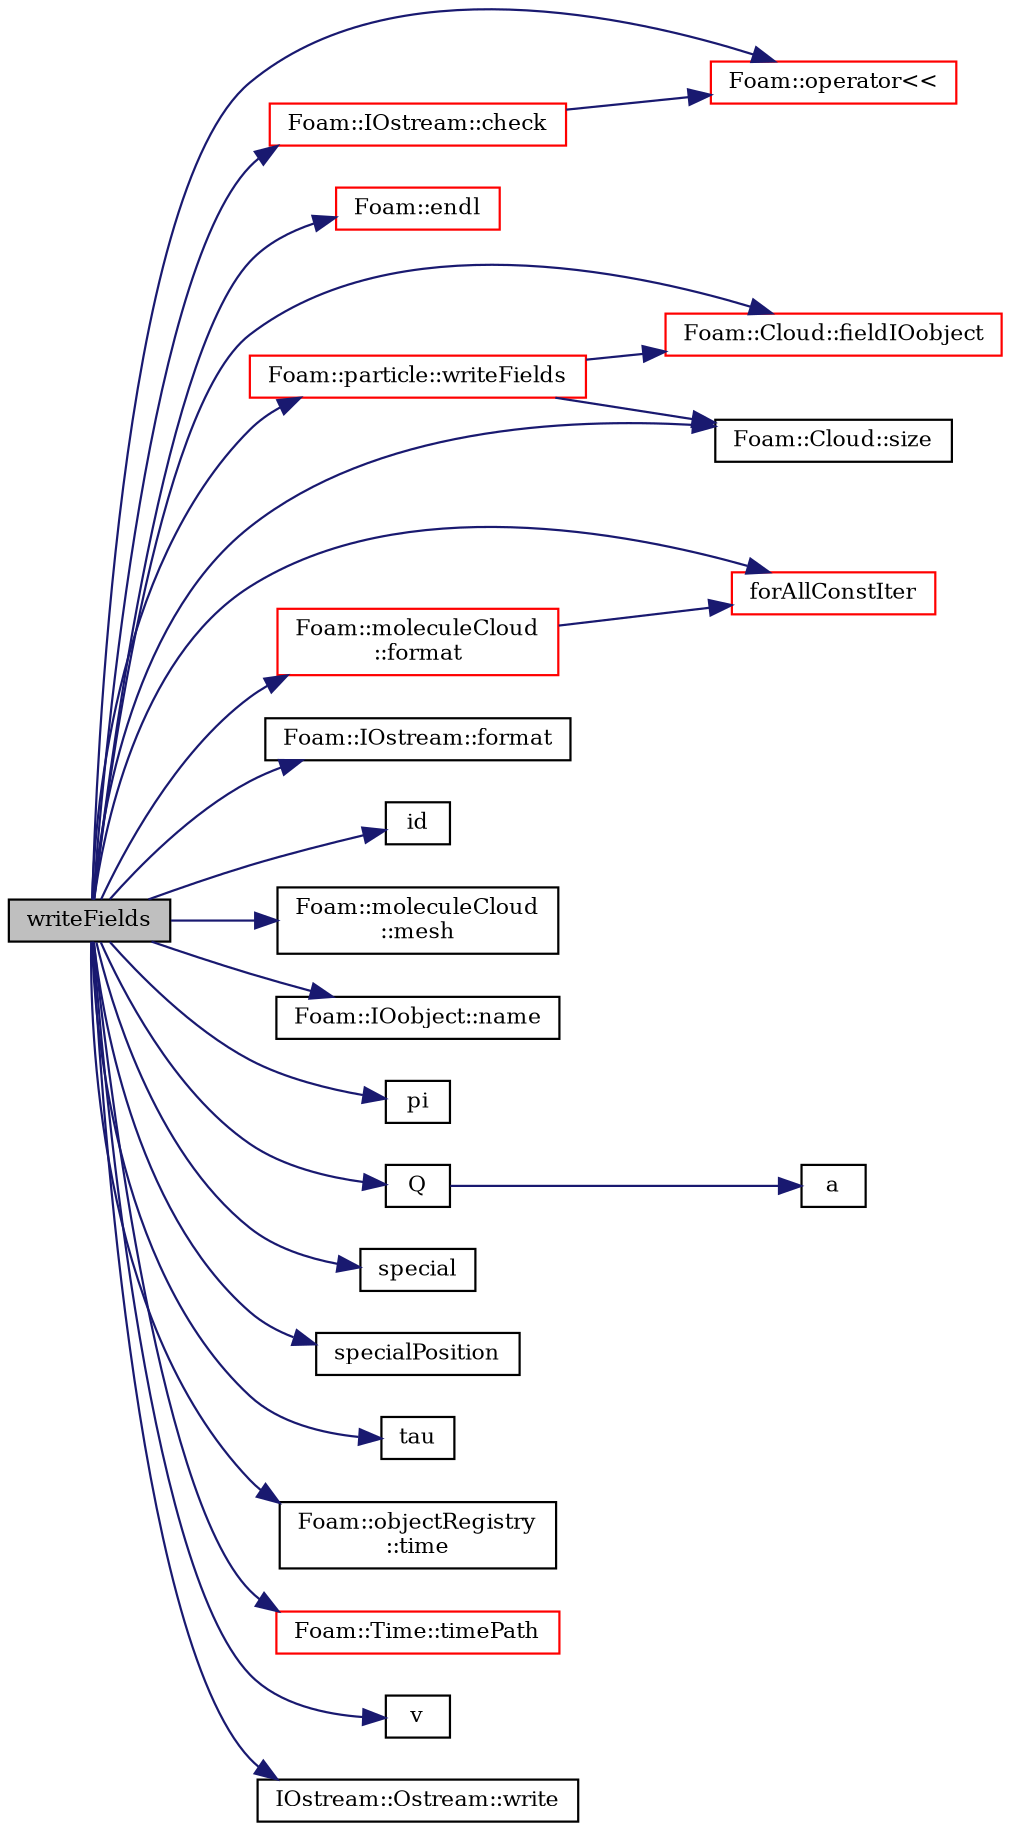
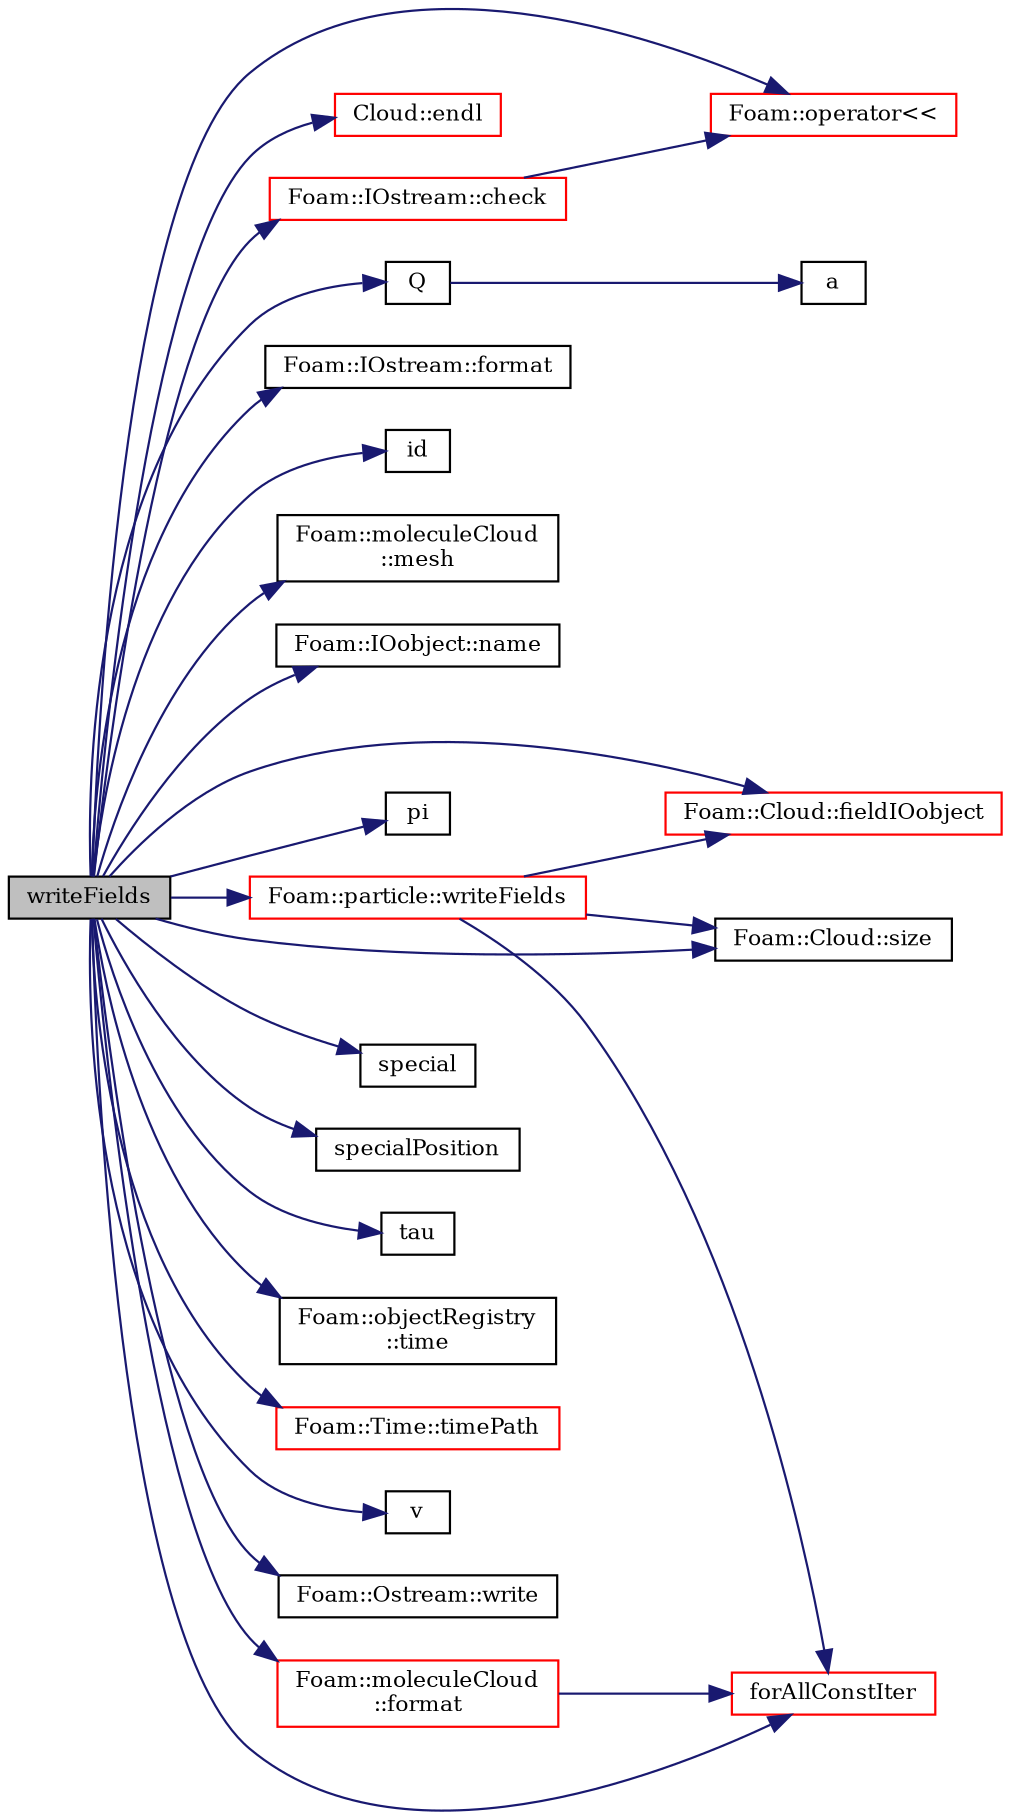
node "Foam::endl": label "Foam::endl" -> "Cloud::endl"
edge "Foam::particle::writeFields" -> "forAllConstIter": added
node "IOstream::Ostream::write": label "IOstream::Ostream::write" -> "Foam::Ostream::write"
